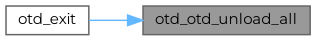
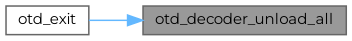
node "otd_otd_unload_all": label "otd_otd_unload_all" -> "otd_decoder_unload_all"
